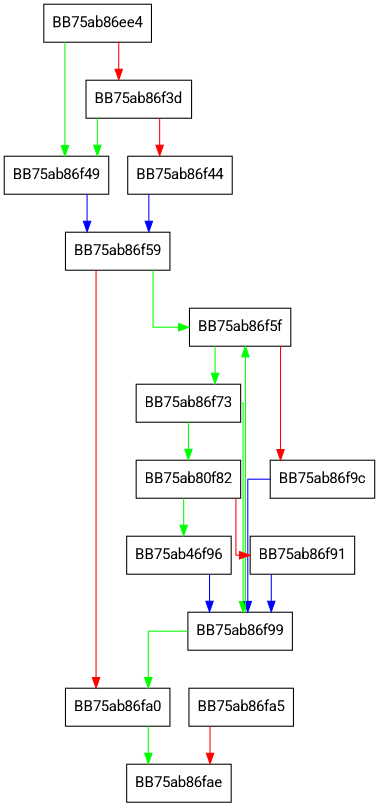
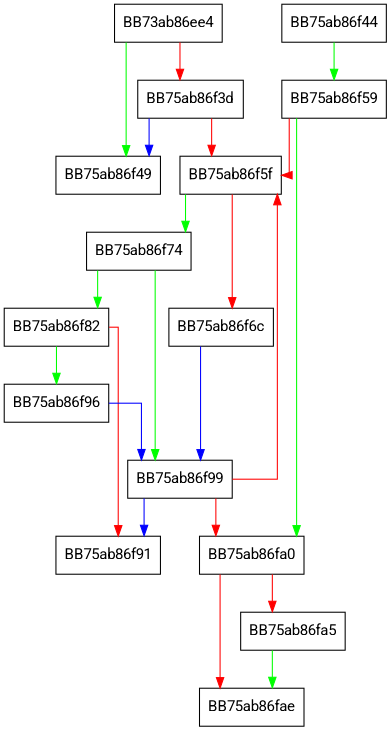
node "BB75ab86ee4": label "BB75ab86ee4" -> "BB73ab86ee4"
edge "BB75ab86f3d" -> "BB75ab86f49": color green -> blue
edge "BB75ab86f3d" -> "BB75ab86f44": now "BB75ab86f3d" -> "BB75ab86f5f"
edge "BB75ab86f49" -> "BB75ab86f59": removed
edge "BB75ab86f44" -> "BB75ab86f59": color blue -> green
edge "BB75ab86f59" -> "BB75ab86f5f": color green -> red
node "BB75ab86f73": label "BB75ab86f73" -> "BB75ab86f74"
edge "BB75ab86f59" -> "BB75ab86fa0": color red -> green
node "BB75ab80f82": label "BB75ab80f82" -> "BB75ab86f82"
node "BB75ab86f9c": label "BB75ab86f9c" -> "BB75ab86f6c"
edge "BB75ab86f99" -> "BB75ab86f5f": color green -> red
node "BB75ab46f96": label "BB75ab46f96" -> "BB75ab86f96"
edge "BB75ab86f91" -> "BB75ab86f99": reversed
edge "BB75ab86fa0" -> "BB75ab86fa5": added
edge "BB75ab86f99" -> "BB75ab86fa0": color green -> red
edge "BB75ab86fa0" -> "BB75ab86fae": color green -> red
edge "BB75ab86fa5" -> "BB75ab86fae": color red -> green
